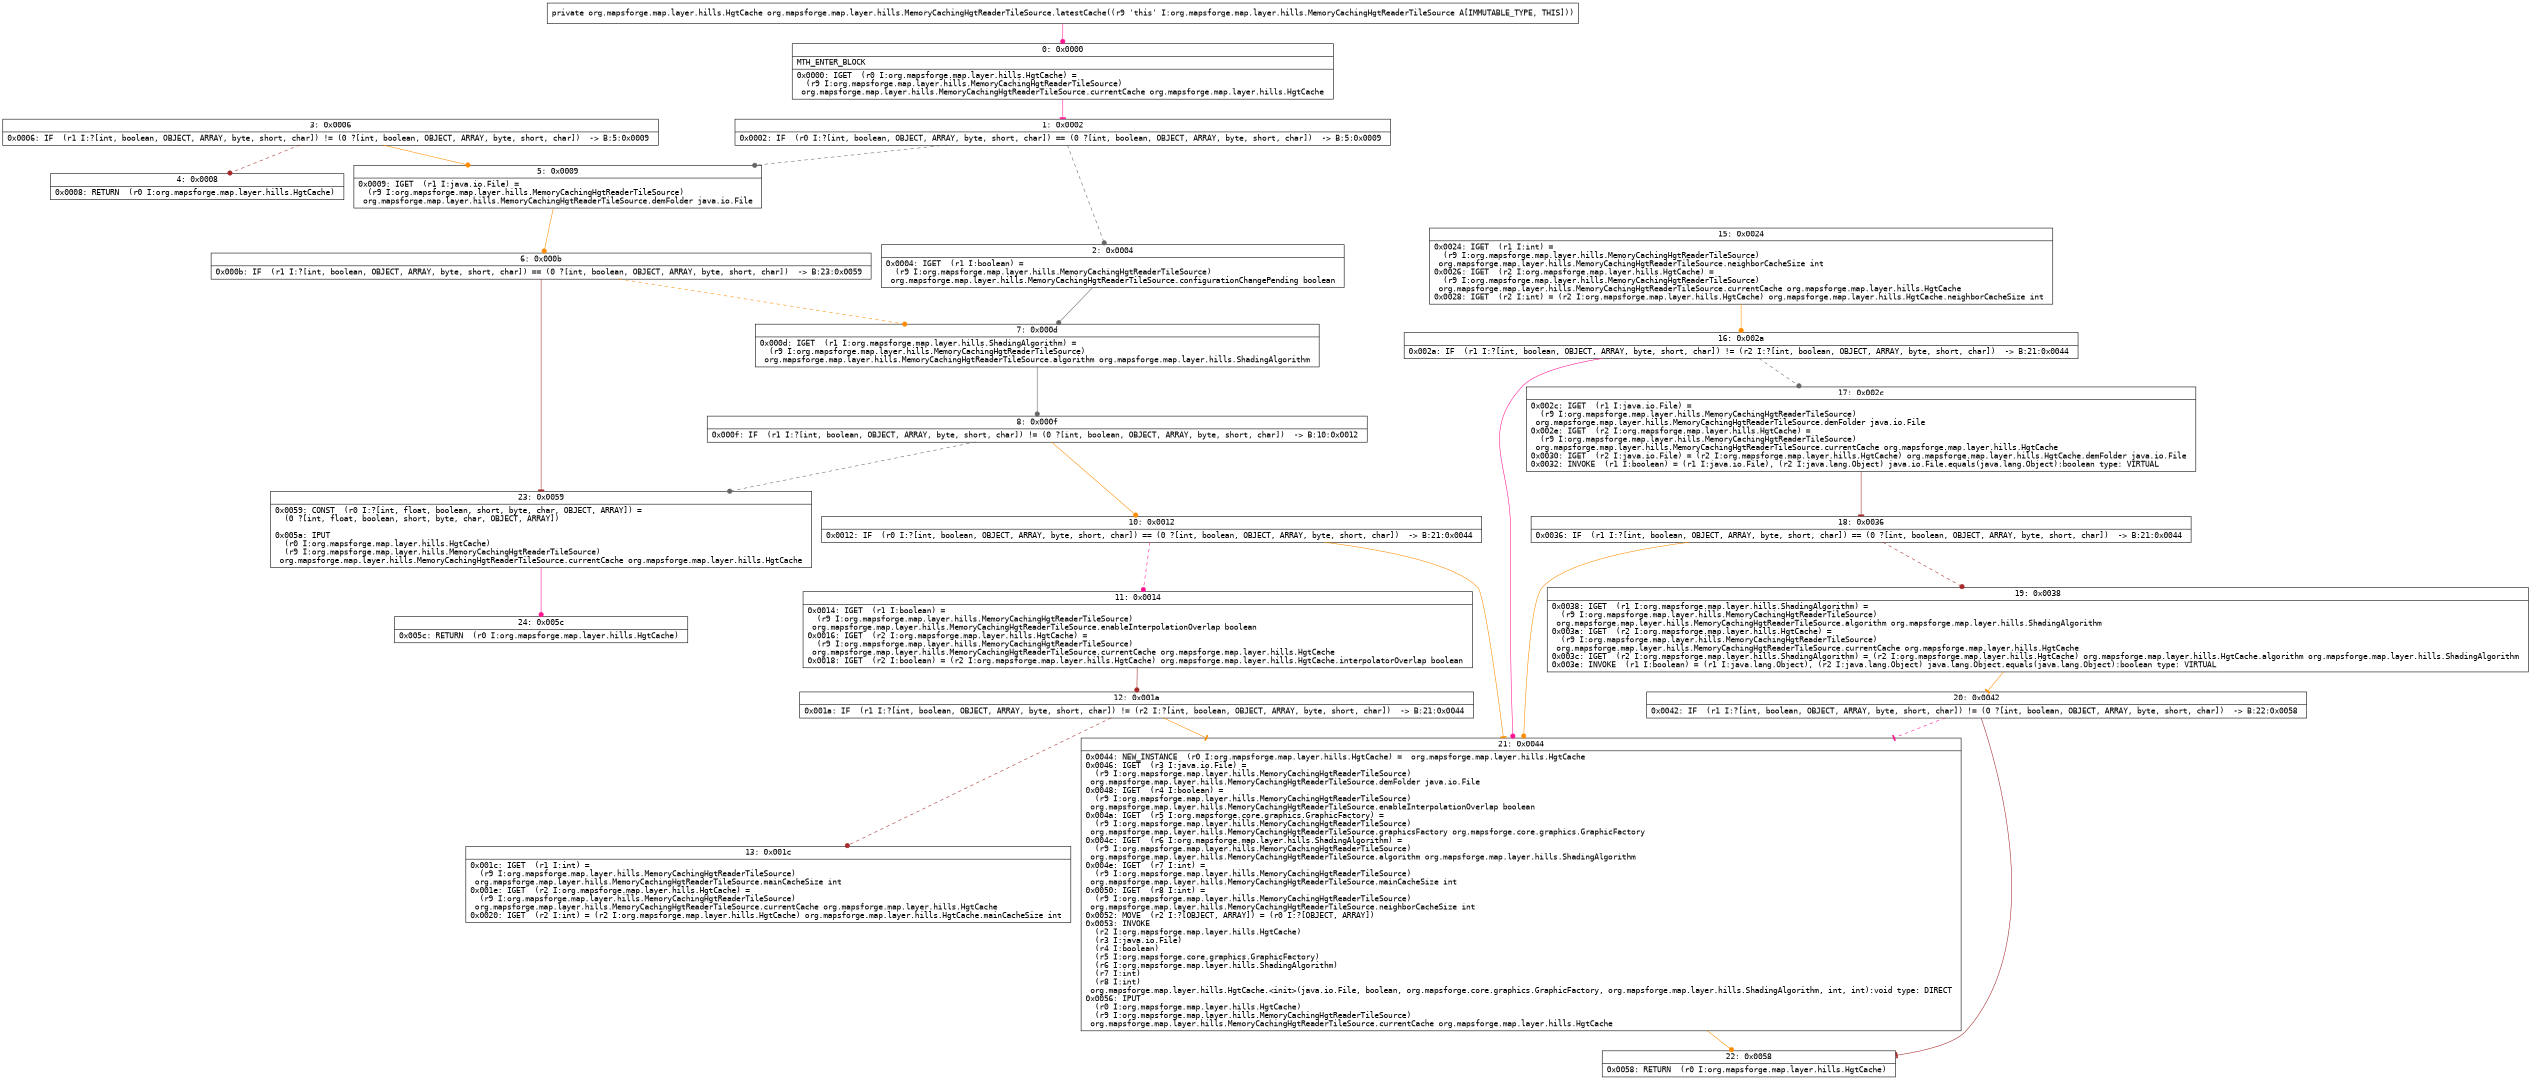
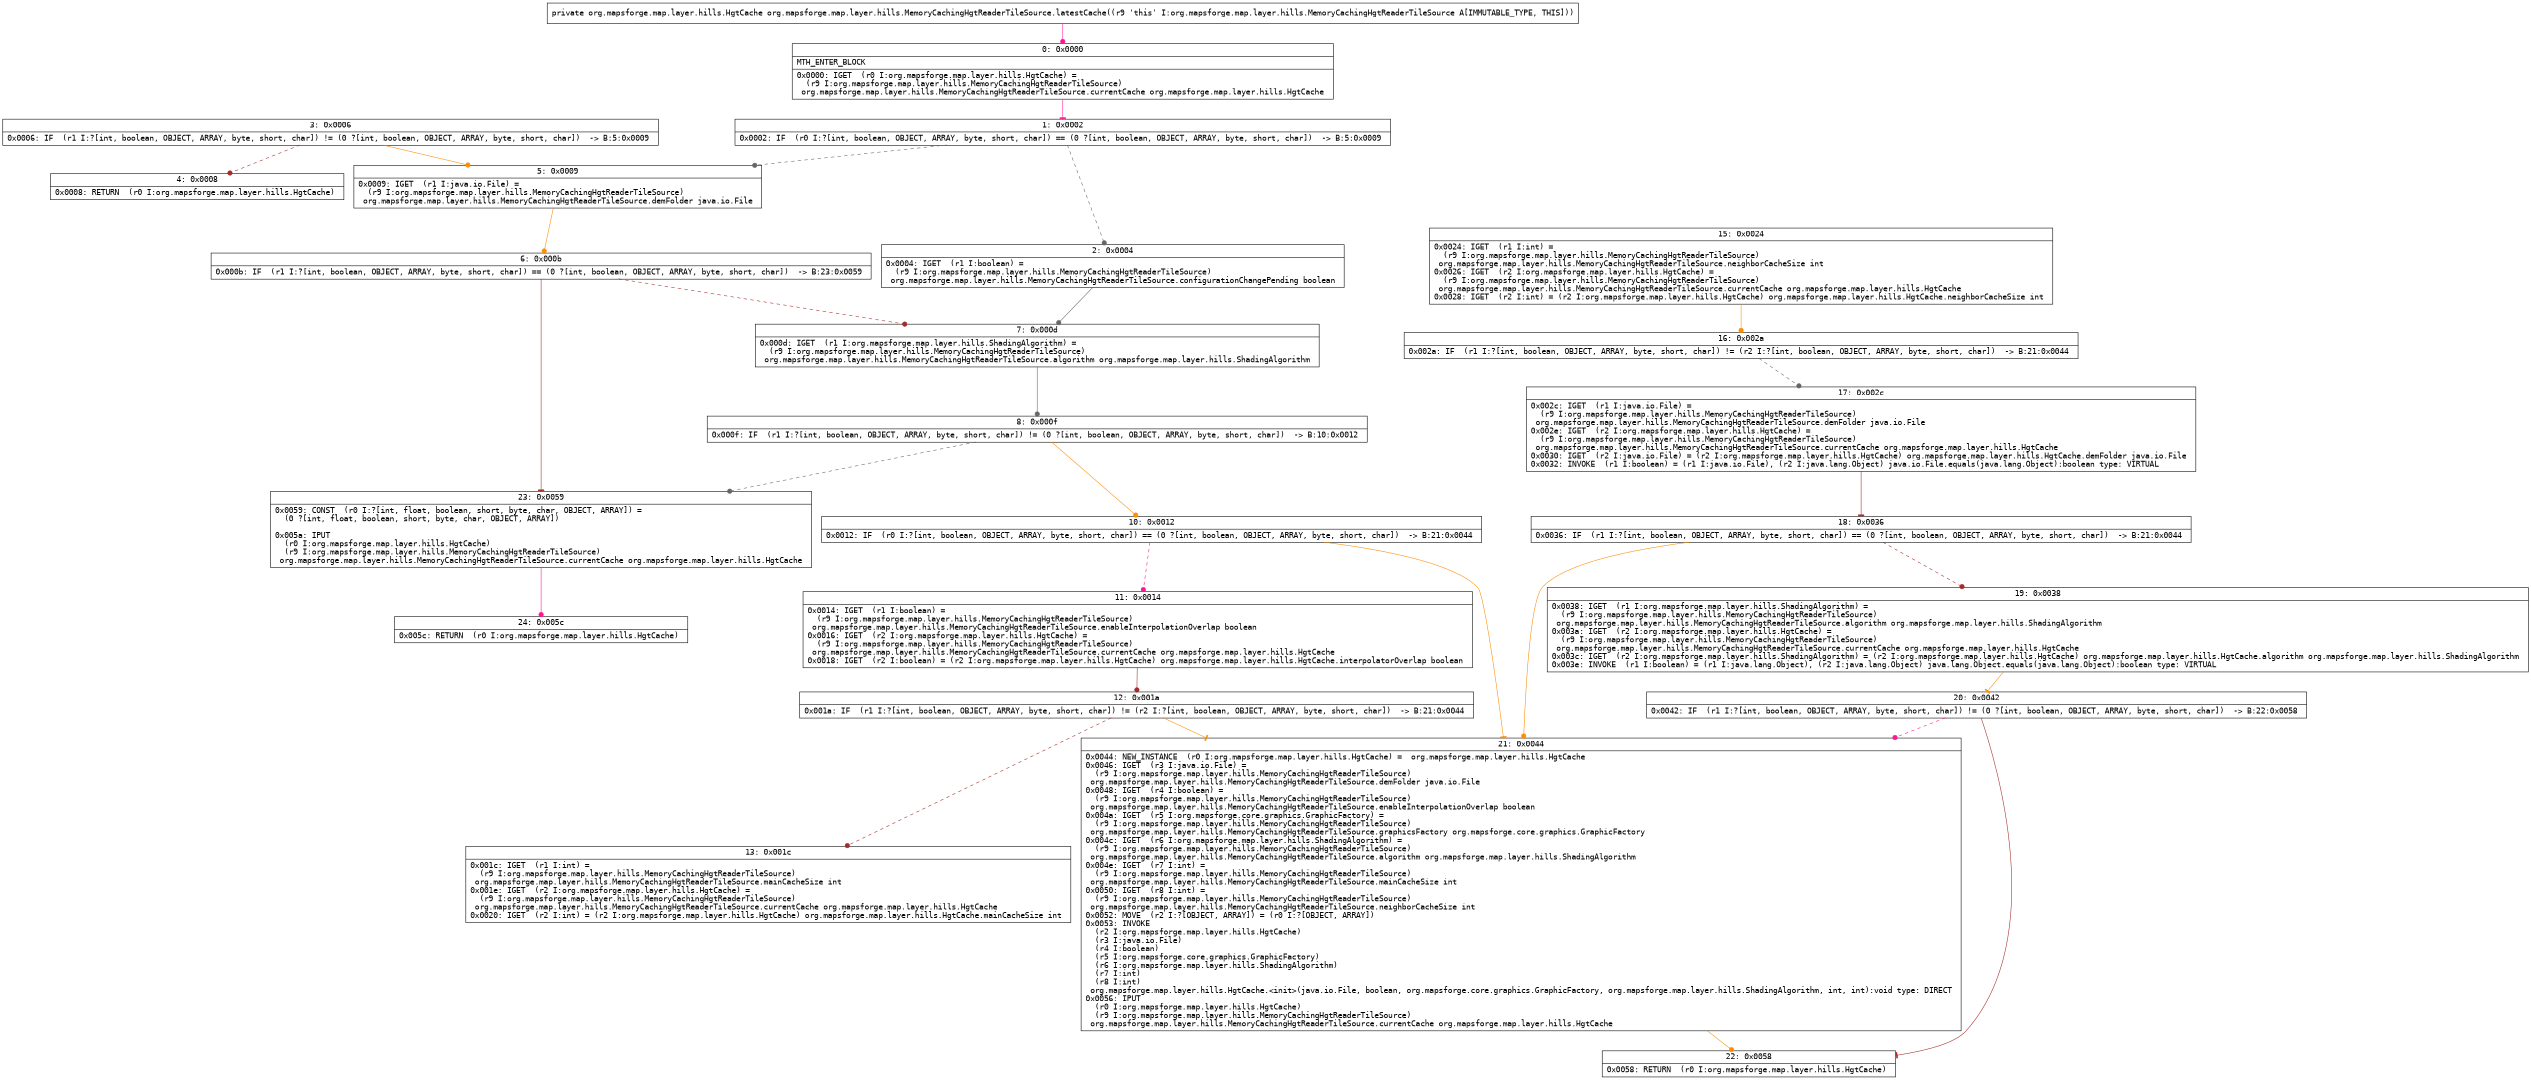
edge "6: 0x000b" -> "7: 0x000d": color darkorange -> brown
edge "16: 0x002a" -> "21: 0x0044": removed
edge "20: 0x0042" -> "21: 0x0044": arrowhead tee -> dot
